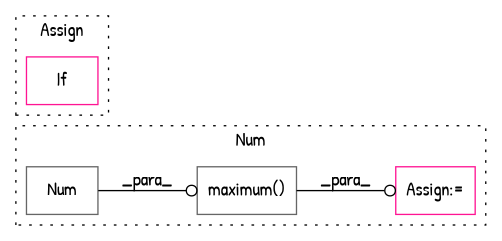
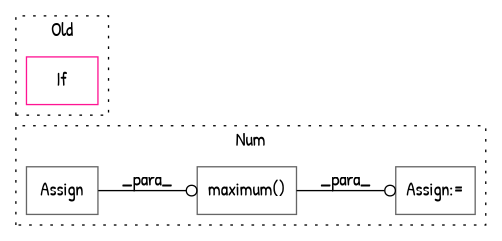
cluster "Assign": label "Assign" -> "Old"
node "Num": label "Num" -> "Assign"
node "Assign:=": color deeppink -> gray40
